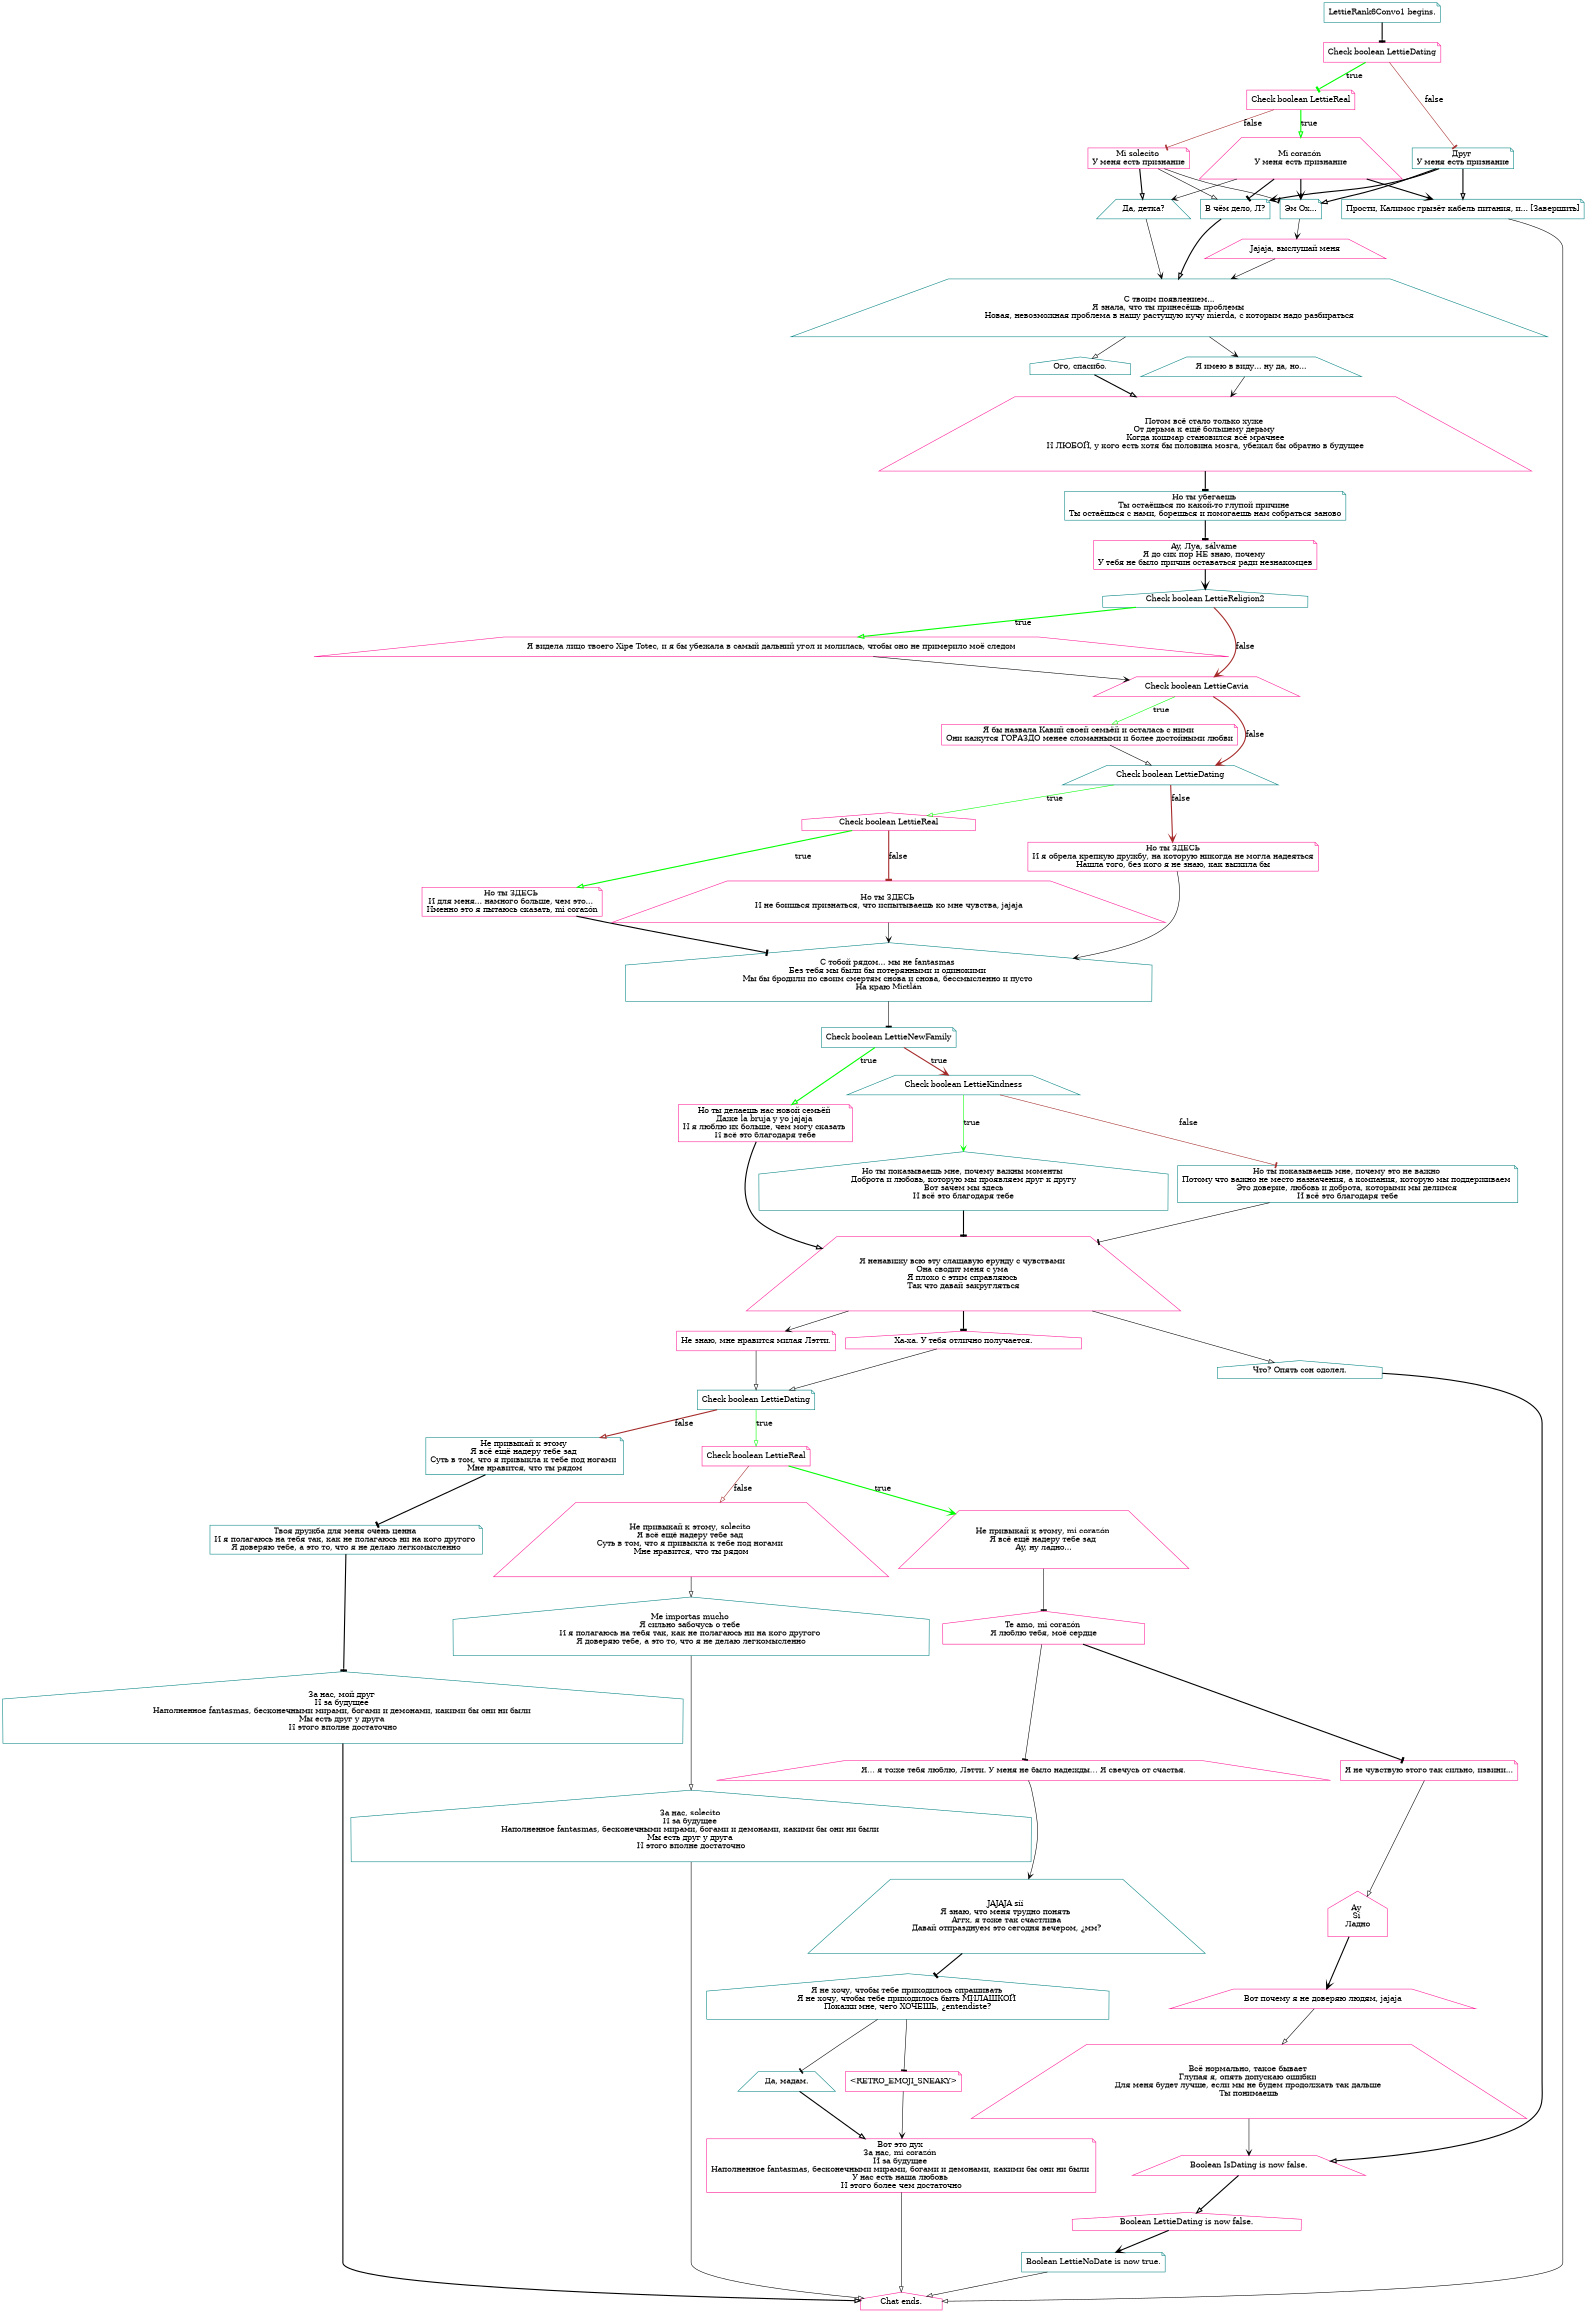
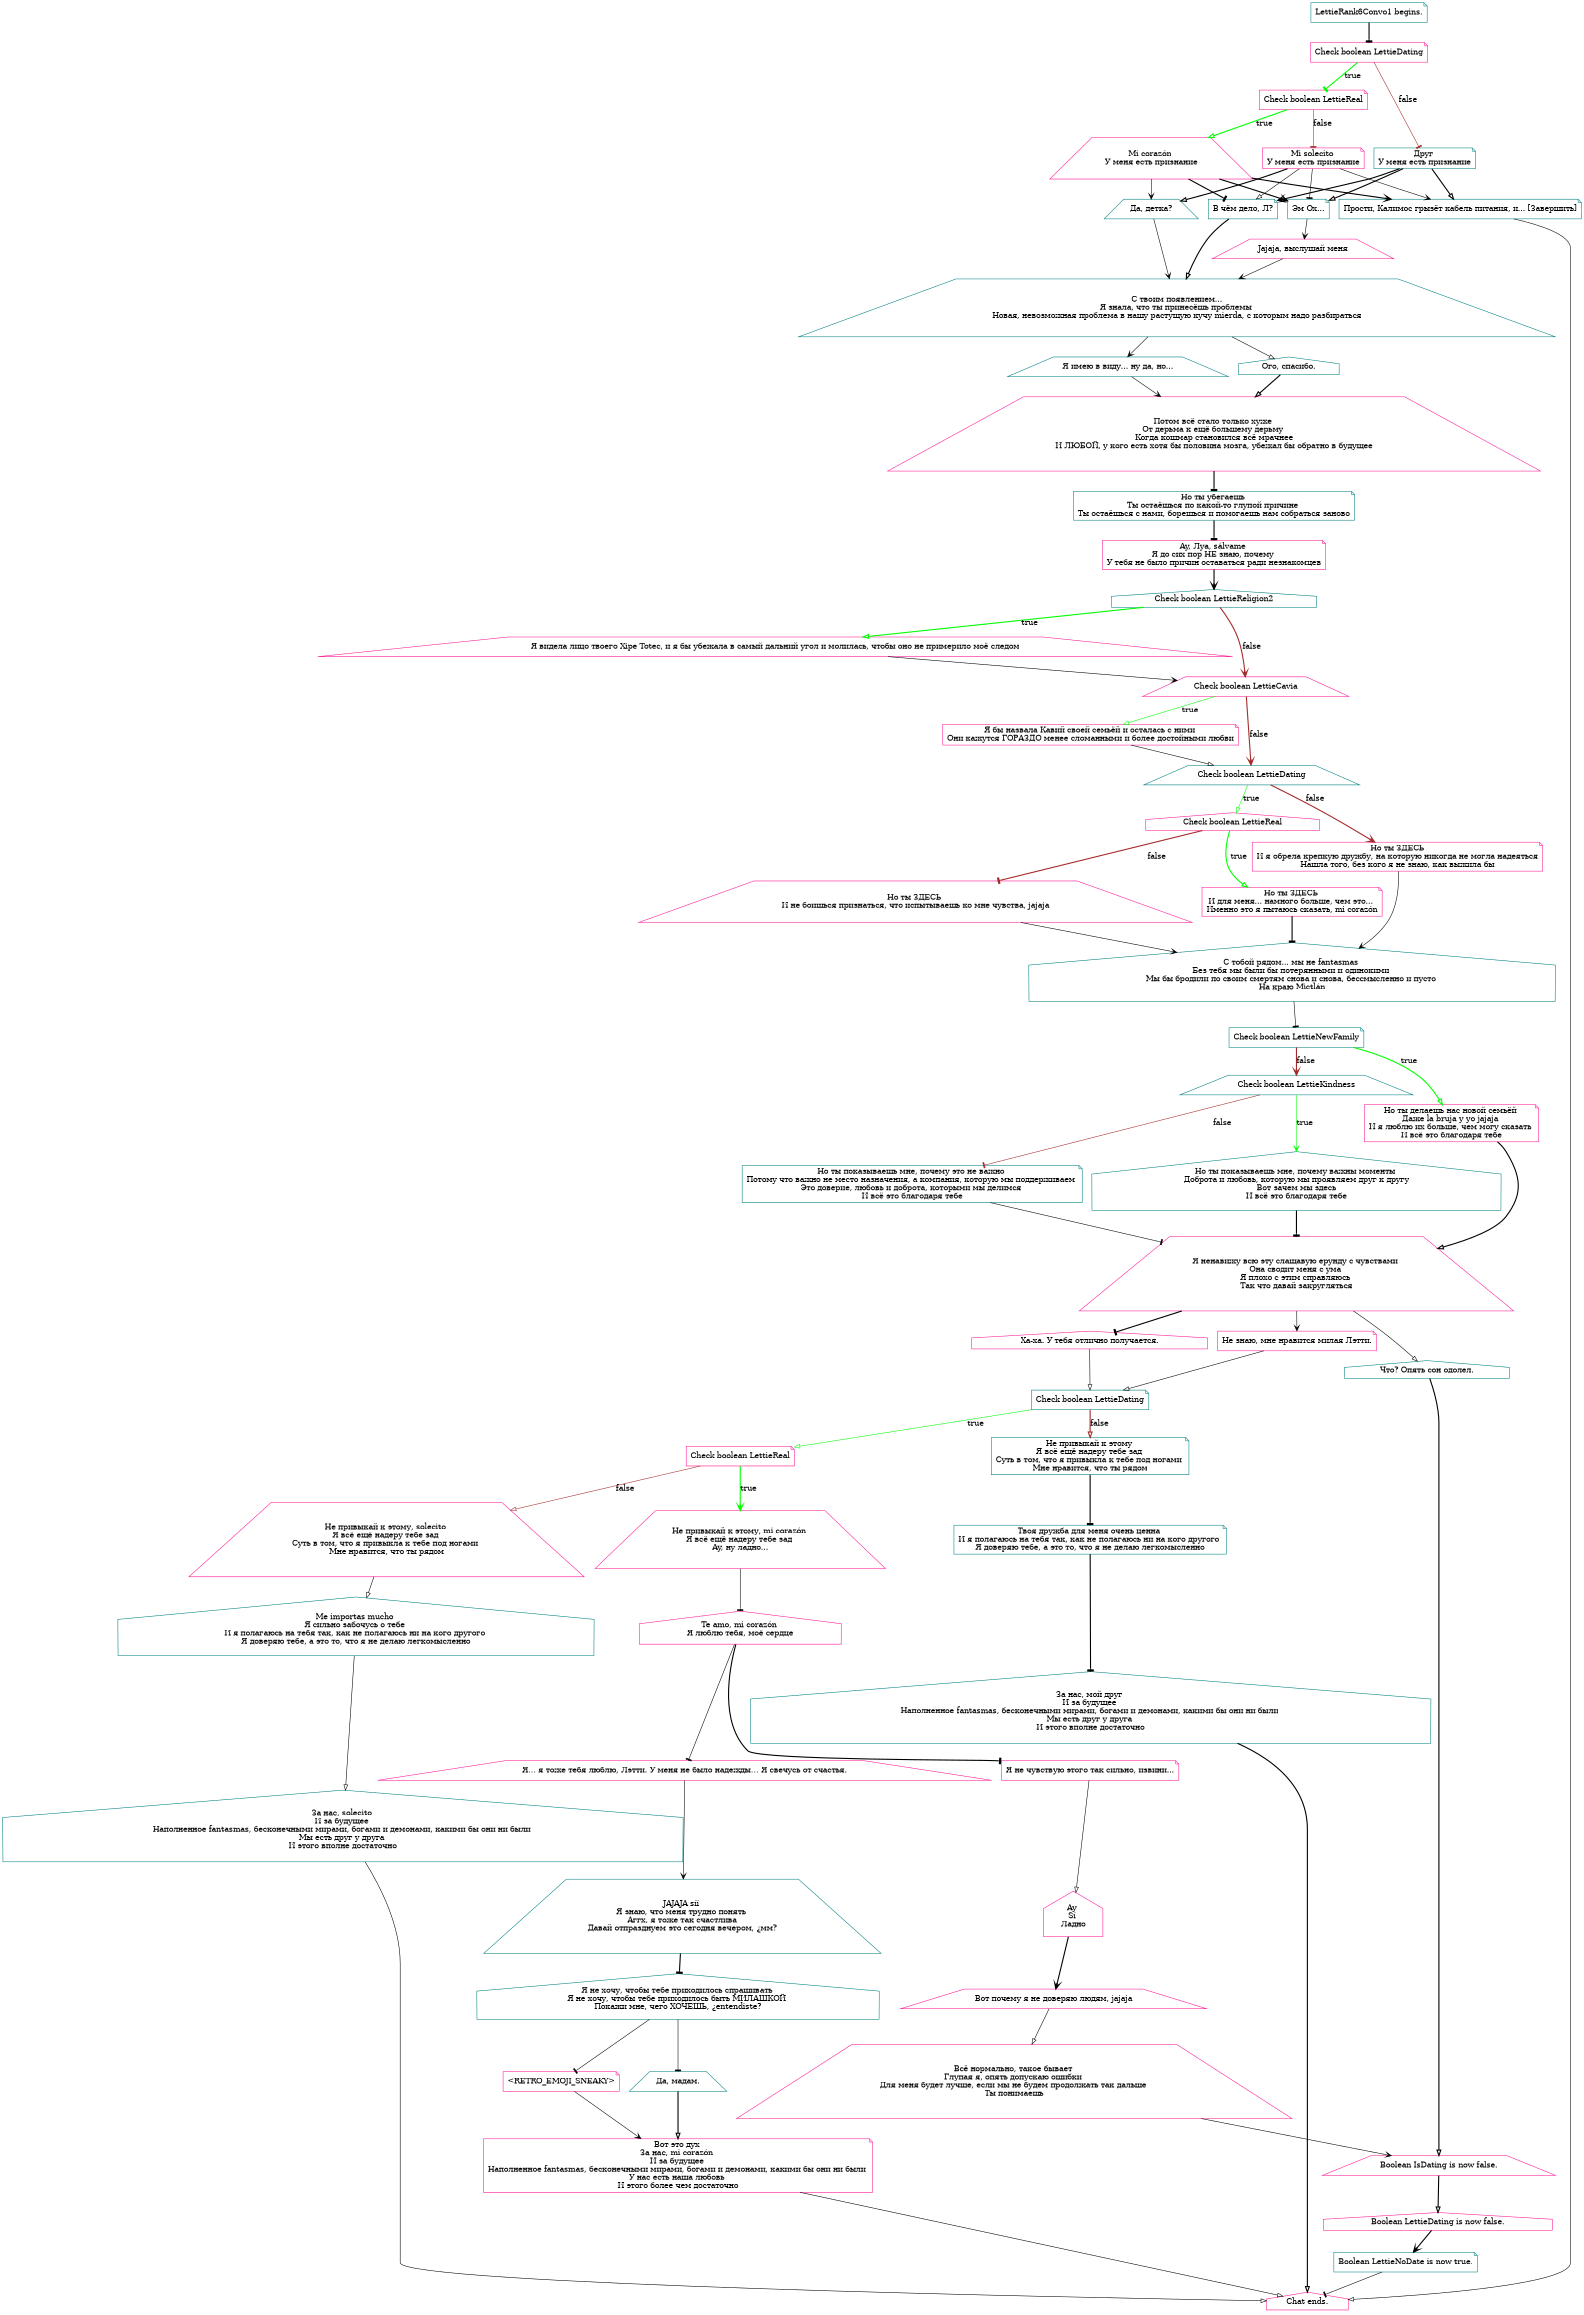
edge "Mi solecito У меня есть признание" -> "Прости, Калимос грызёт кабель питания, и... [Завершить]": added
edge "Check boolean LettieNewFamily" -> "Check boolean LettieKindness": label "true" -> "false"
edge "Boolean LettieNoDate is now true." -> "Chat ends.": arrowhead onormal -> tee
